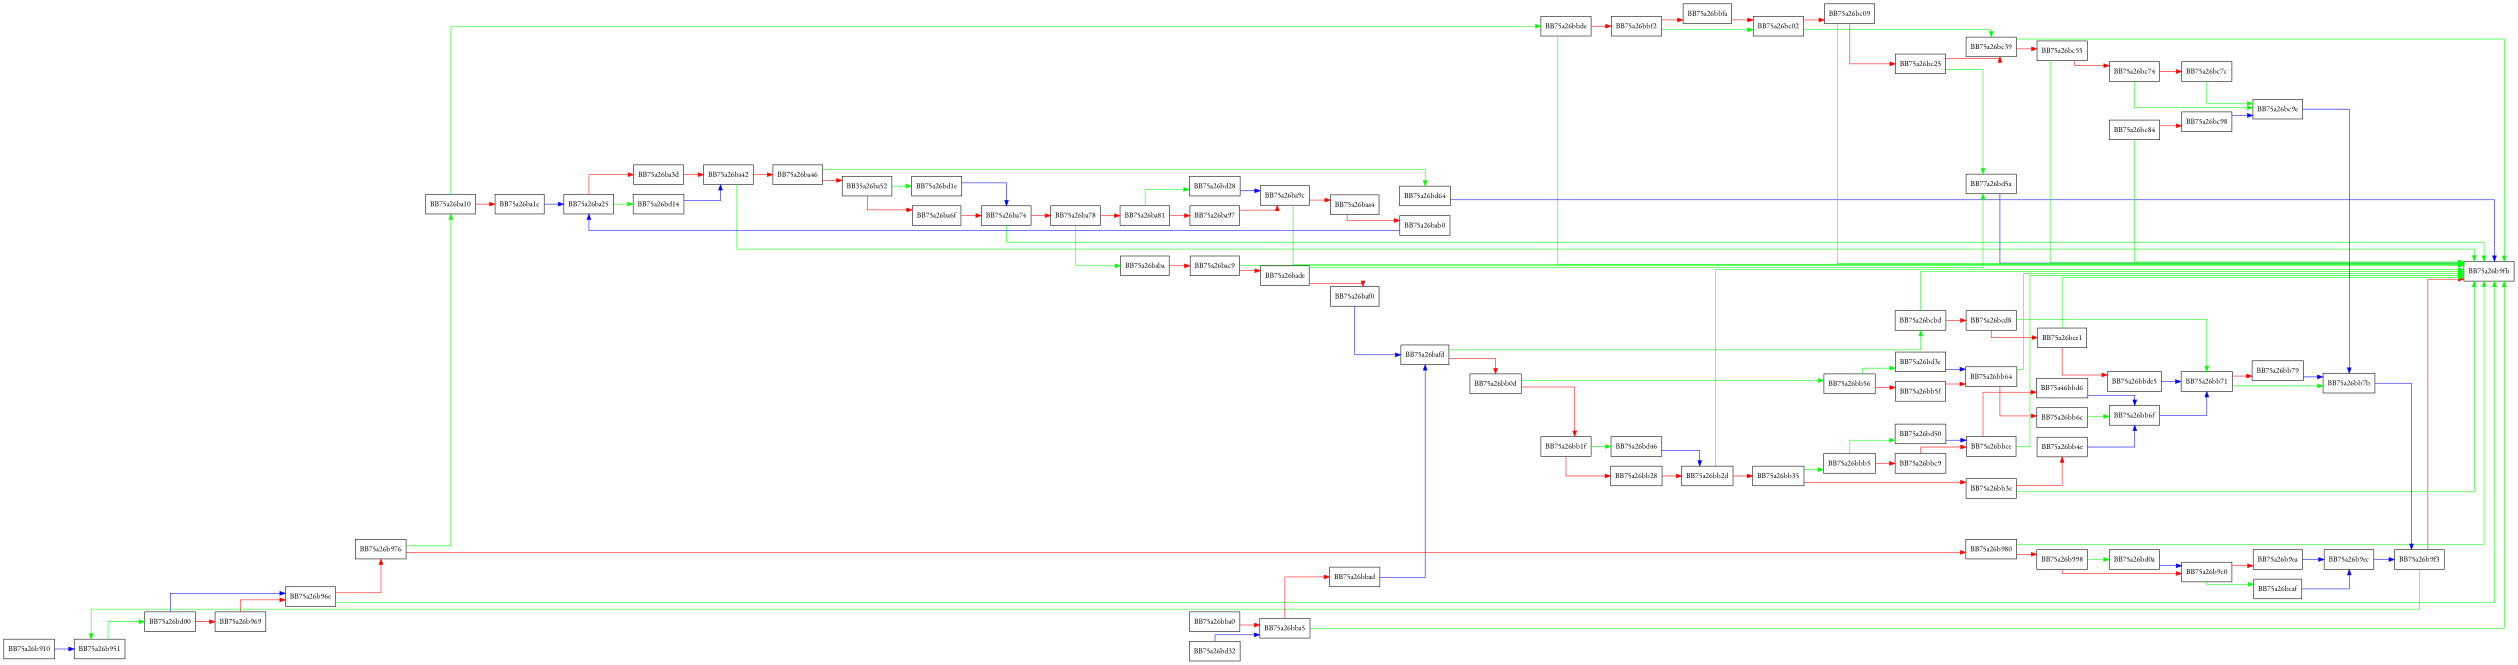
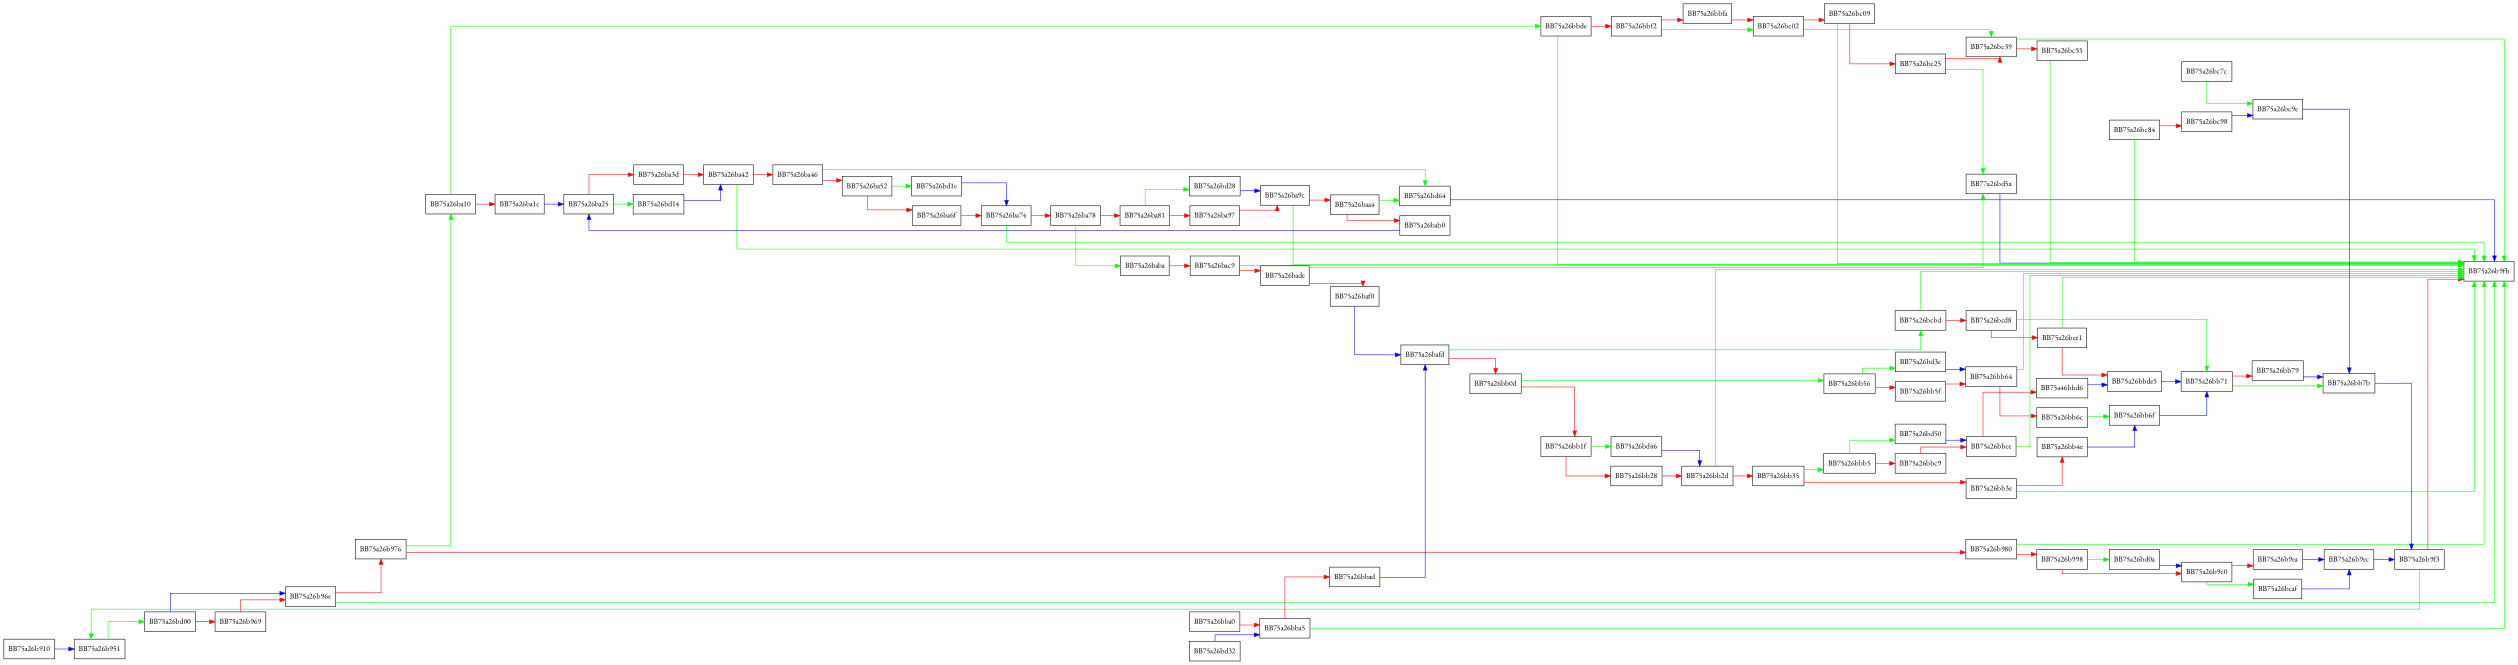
node "BB75a26bc74": removed
node "BB35a26ba52": label "BB35a26ba52" -> "BB75a26ba52"
edge "BB75a26baa4" -> "BB75a26bd64": added
edge "BB75a46bbd6" -> "BB75a26bb6f": now "BB75a46bbd6" -> "BB75a26bbde5"
